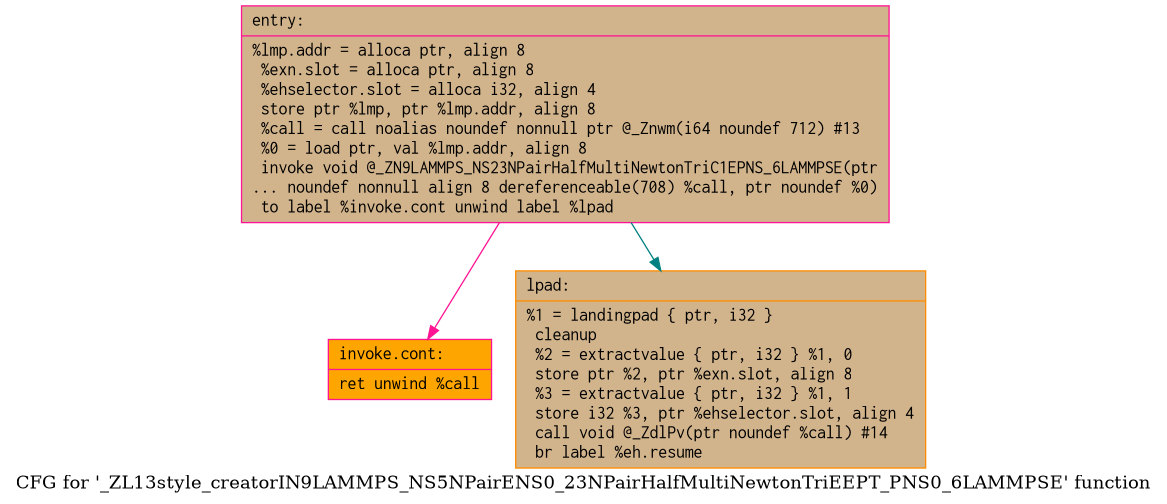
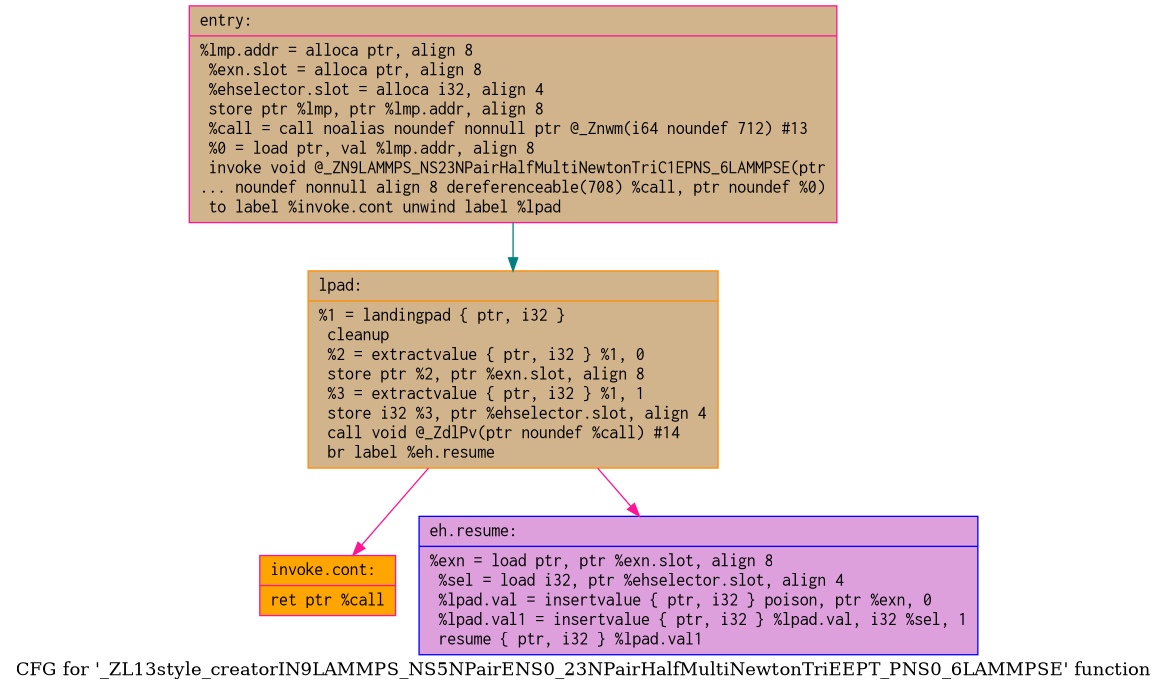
edge "entry:" -> "invoke.cont:": now "lpad:" -> "invoke.cont:"
node "invoke.cont:": text "ret unwind %call" -> "ret ptr %call"
node "eh.resume:": added
